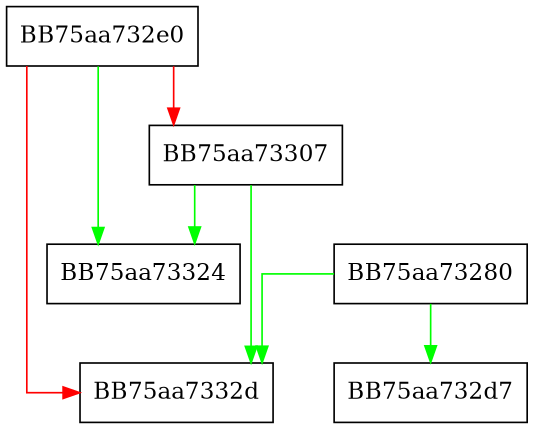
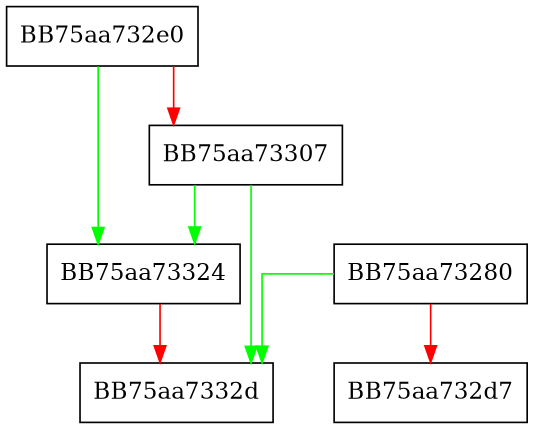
edge "BB75aa732e0" -> "BB75aa7332d": now "BB75aa73324" -> "BB75aa7332d"
edge "BB75aa73280" -> "BB75aa732d7": color green -> red
